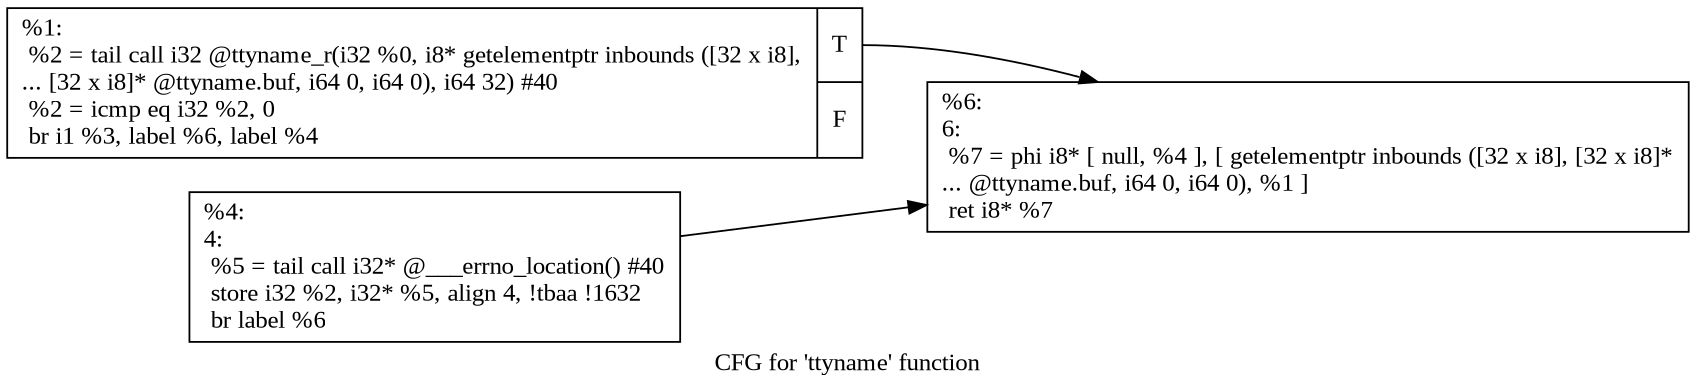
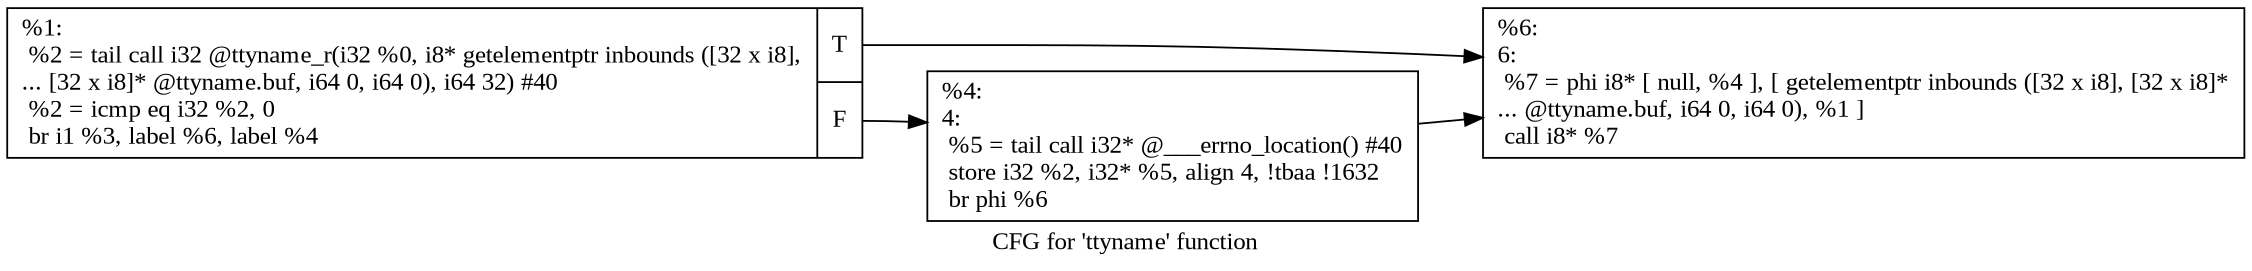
edge "%1:" -> "%4:": added
node "%6:": text "ret i8* %7" -> "call i8* %7"
node "%4:": text "br label %6" -> "br phi %6"
